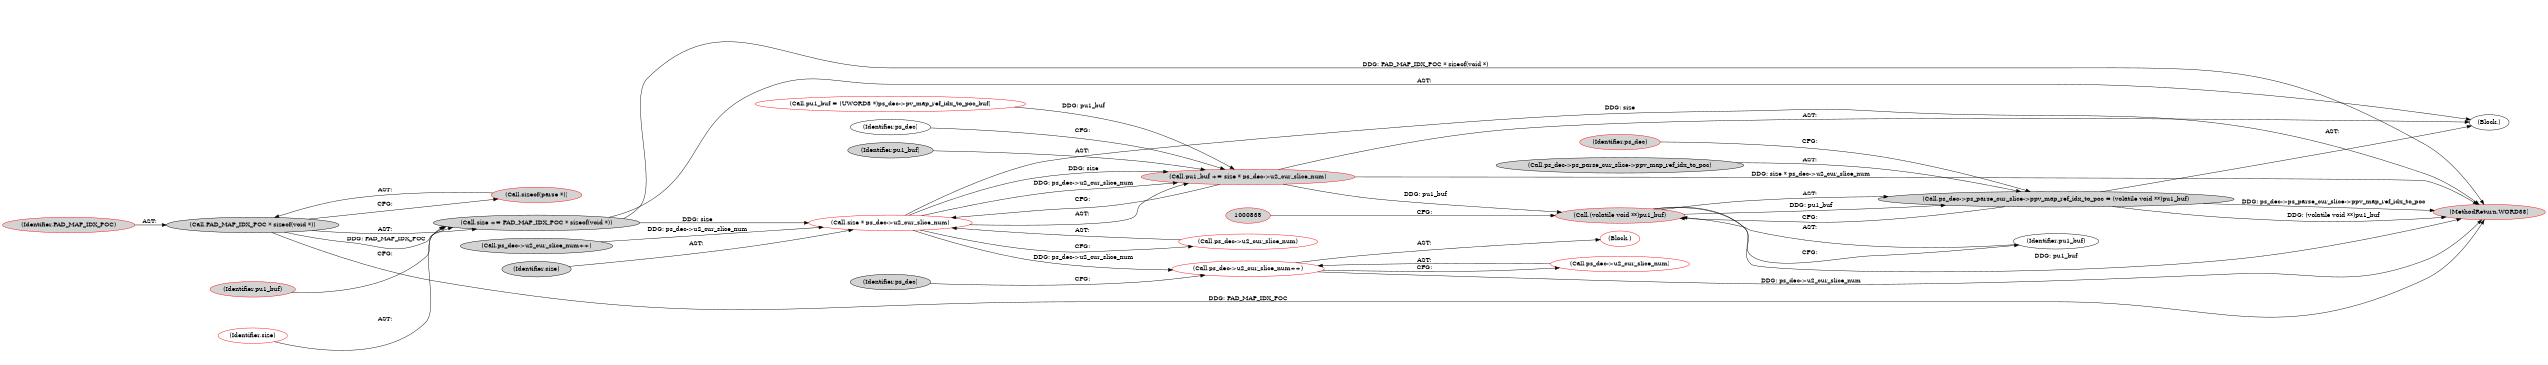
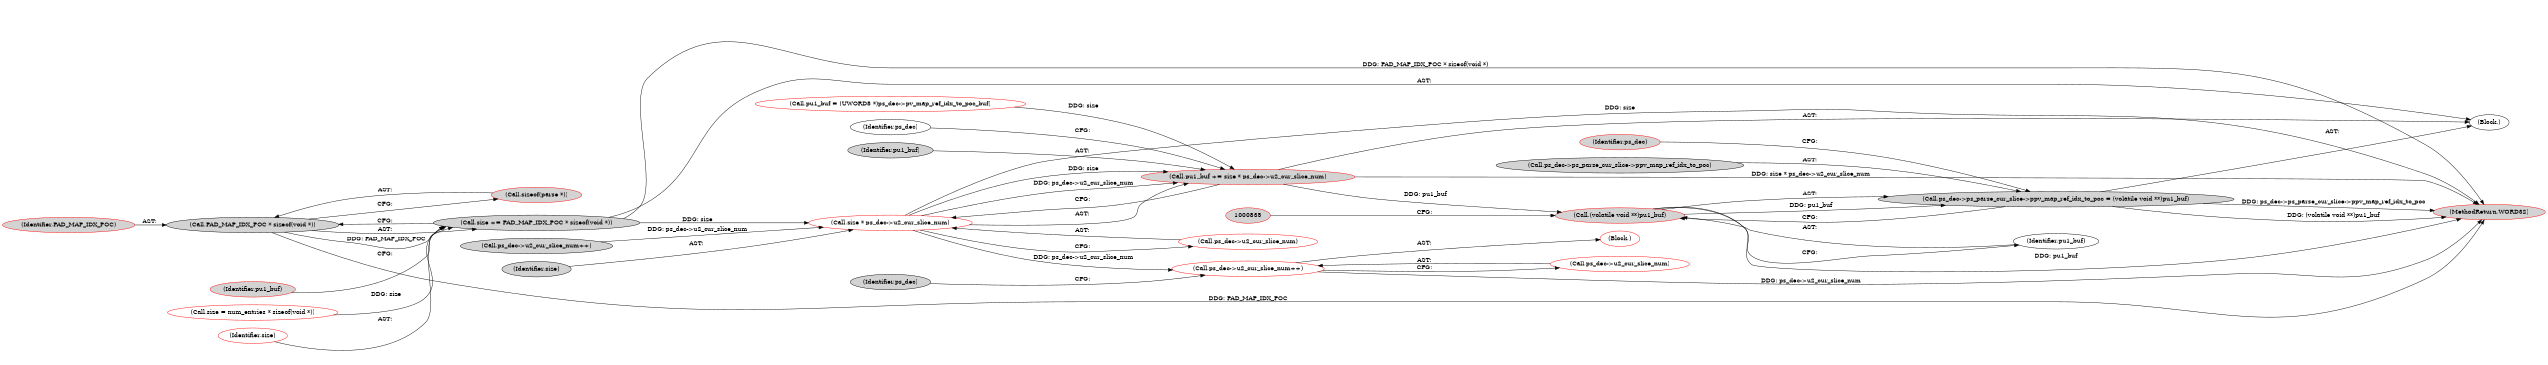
edge "(Call,pu1_buf = (UWORD8 *)ps_dec->pv_map_ref_idx_to_poc_buf)" -> "(Call,pu1_buf += size * ps_dec->u2_cur_slice_num)": label "DDG: pu1_buf" -> "DDG: size"
node "(MethodReturn,WORD33)": label "(MethodReturn,WORD33)" -> "(MethodReturn,WORD32)"
edge "(Call,size += PAD_MAP_IDX_POC * sizeof(void *))" -> "(Call,PAD_MAP_IDX_POC * sizeof(void *))": added, label "CFG:"
node "(Call,size = num_entries * sizeof(void *))": added
